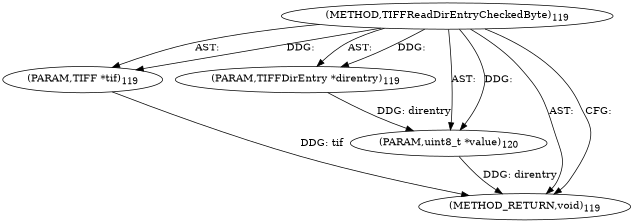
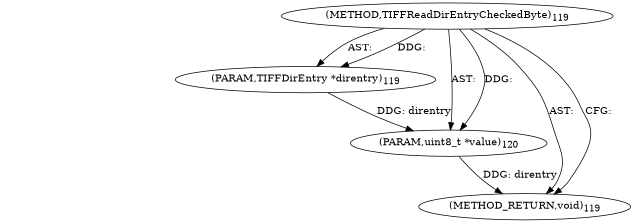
node "(PARAM,TIFF *tif)": removed
